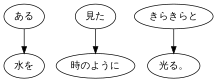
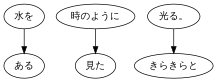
edge "ある" -> "水を": reversed
edge "見た" -> "時のように": reversed
edge "きらきらと" -> "光る。": reversed
